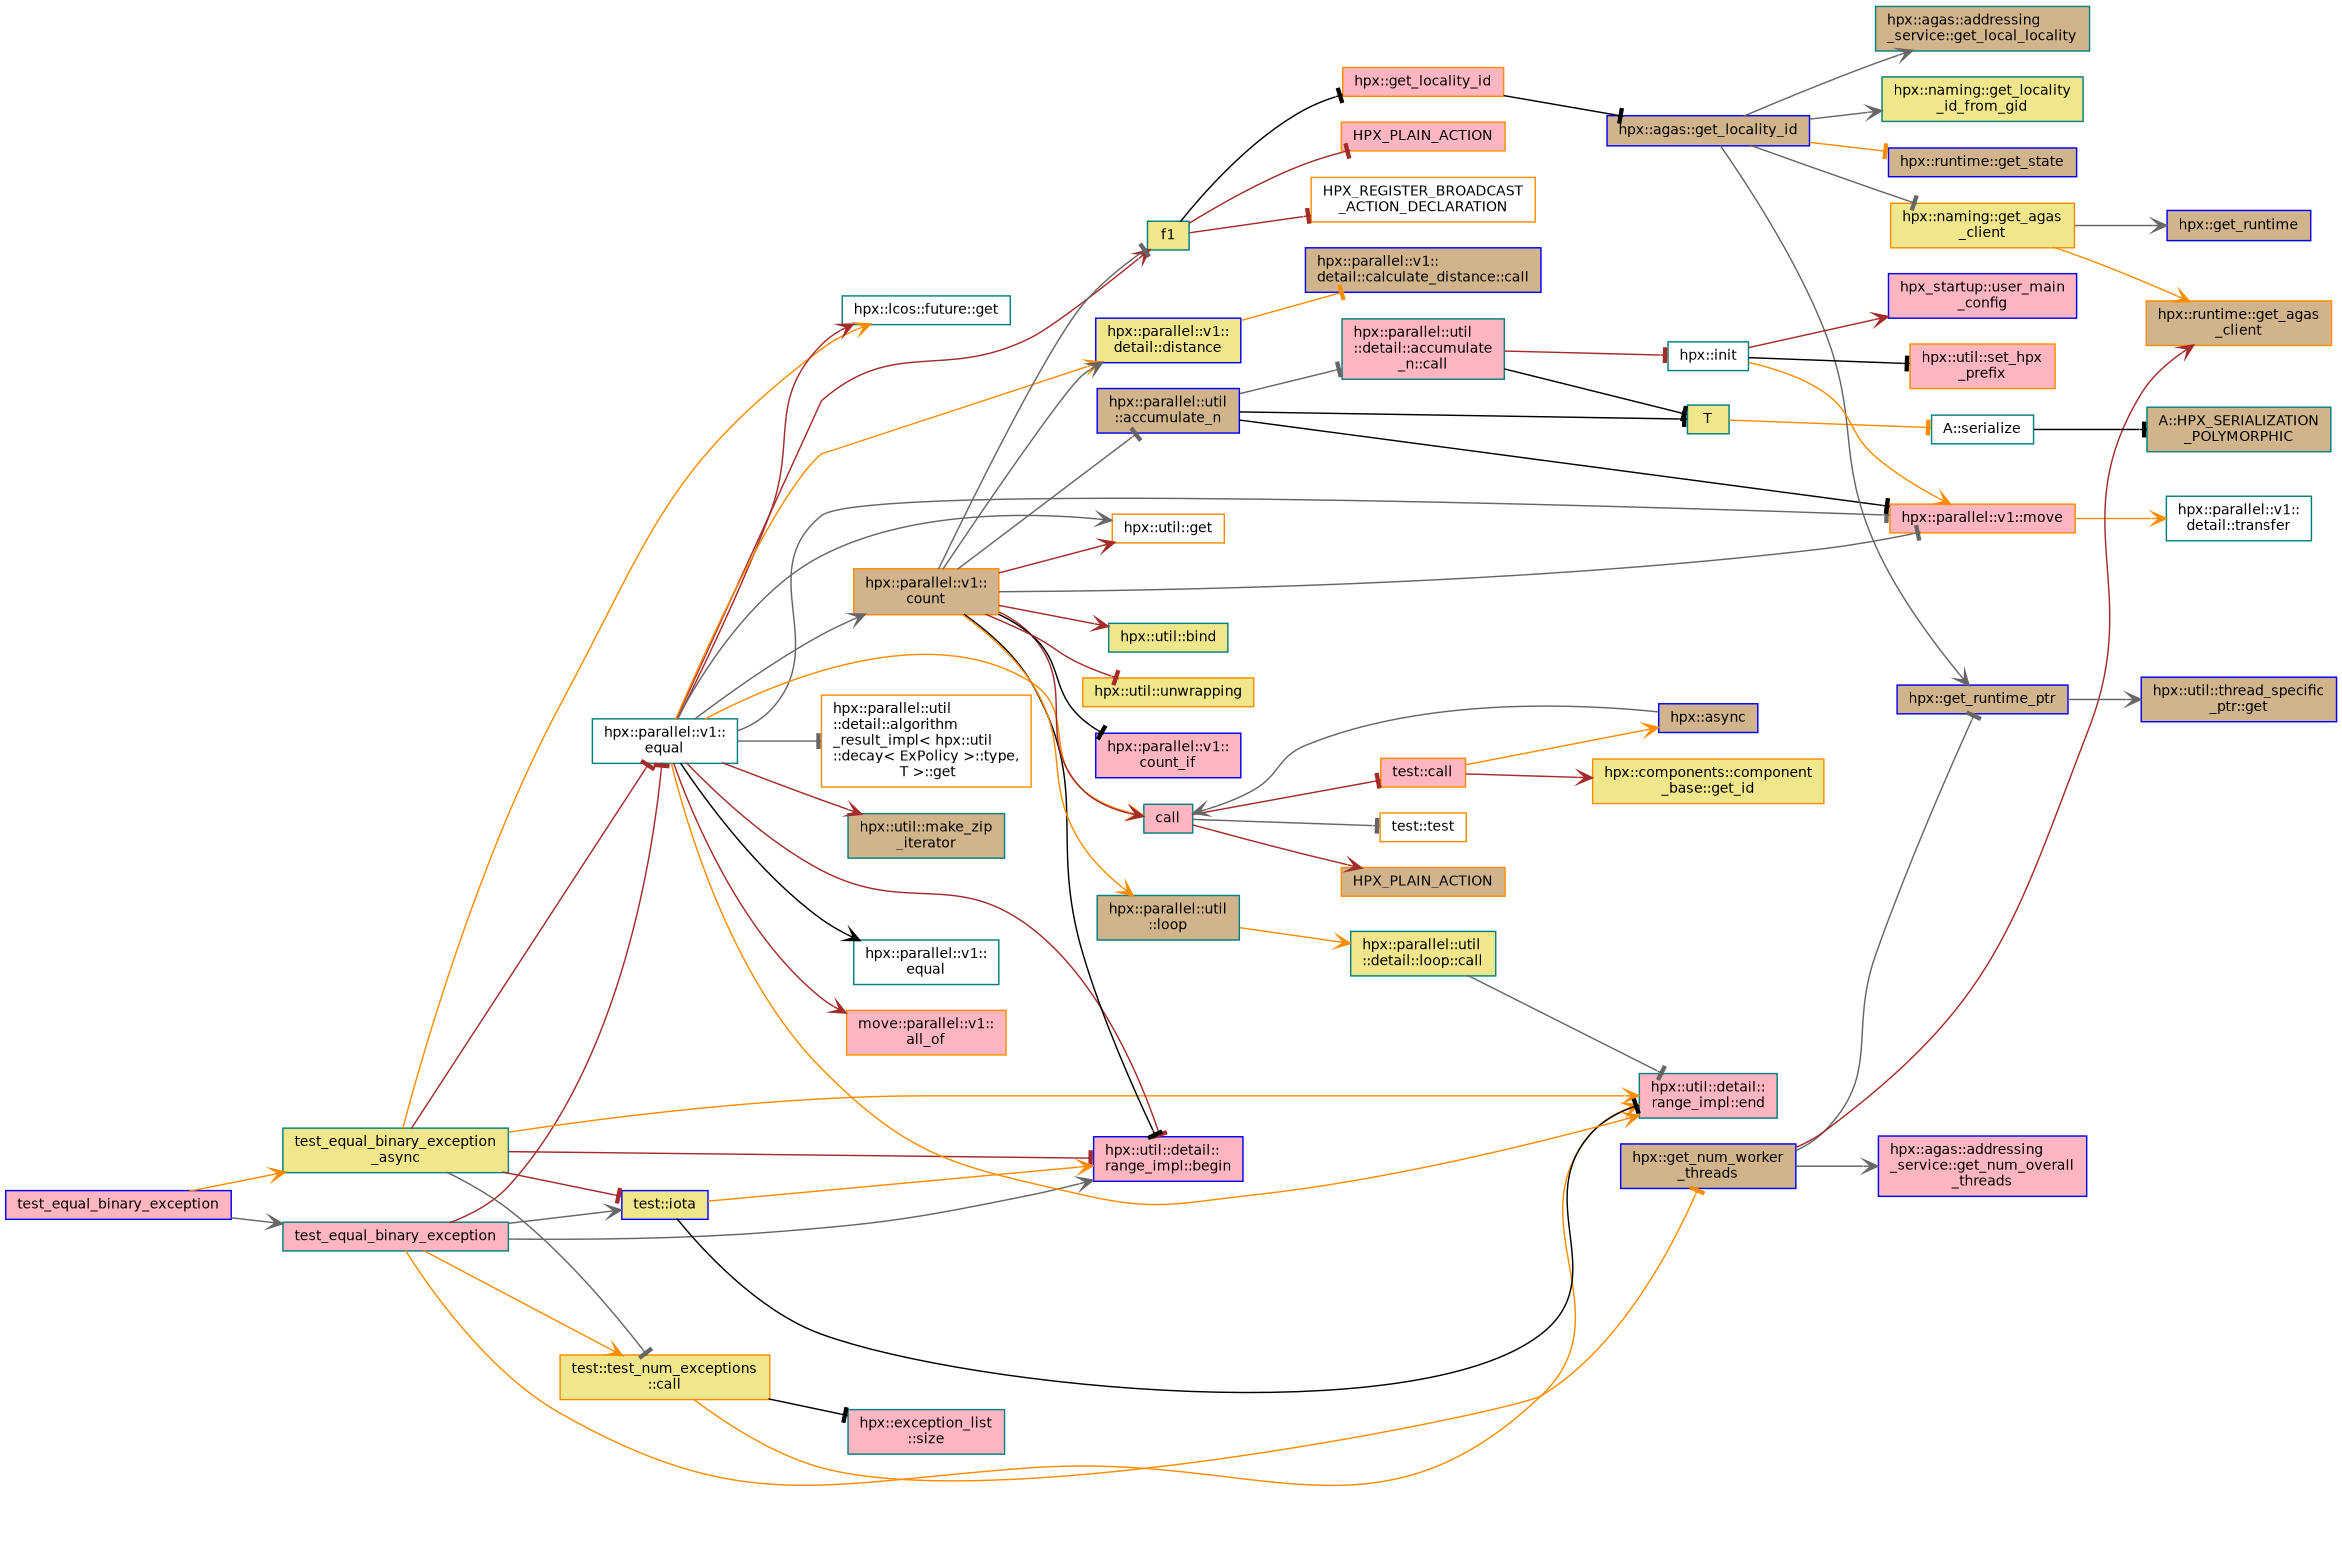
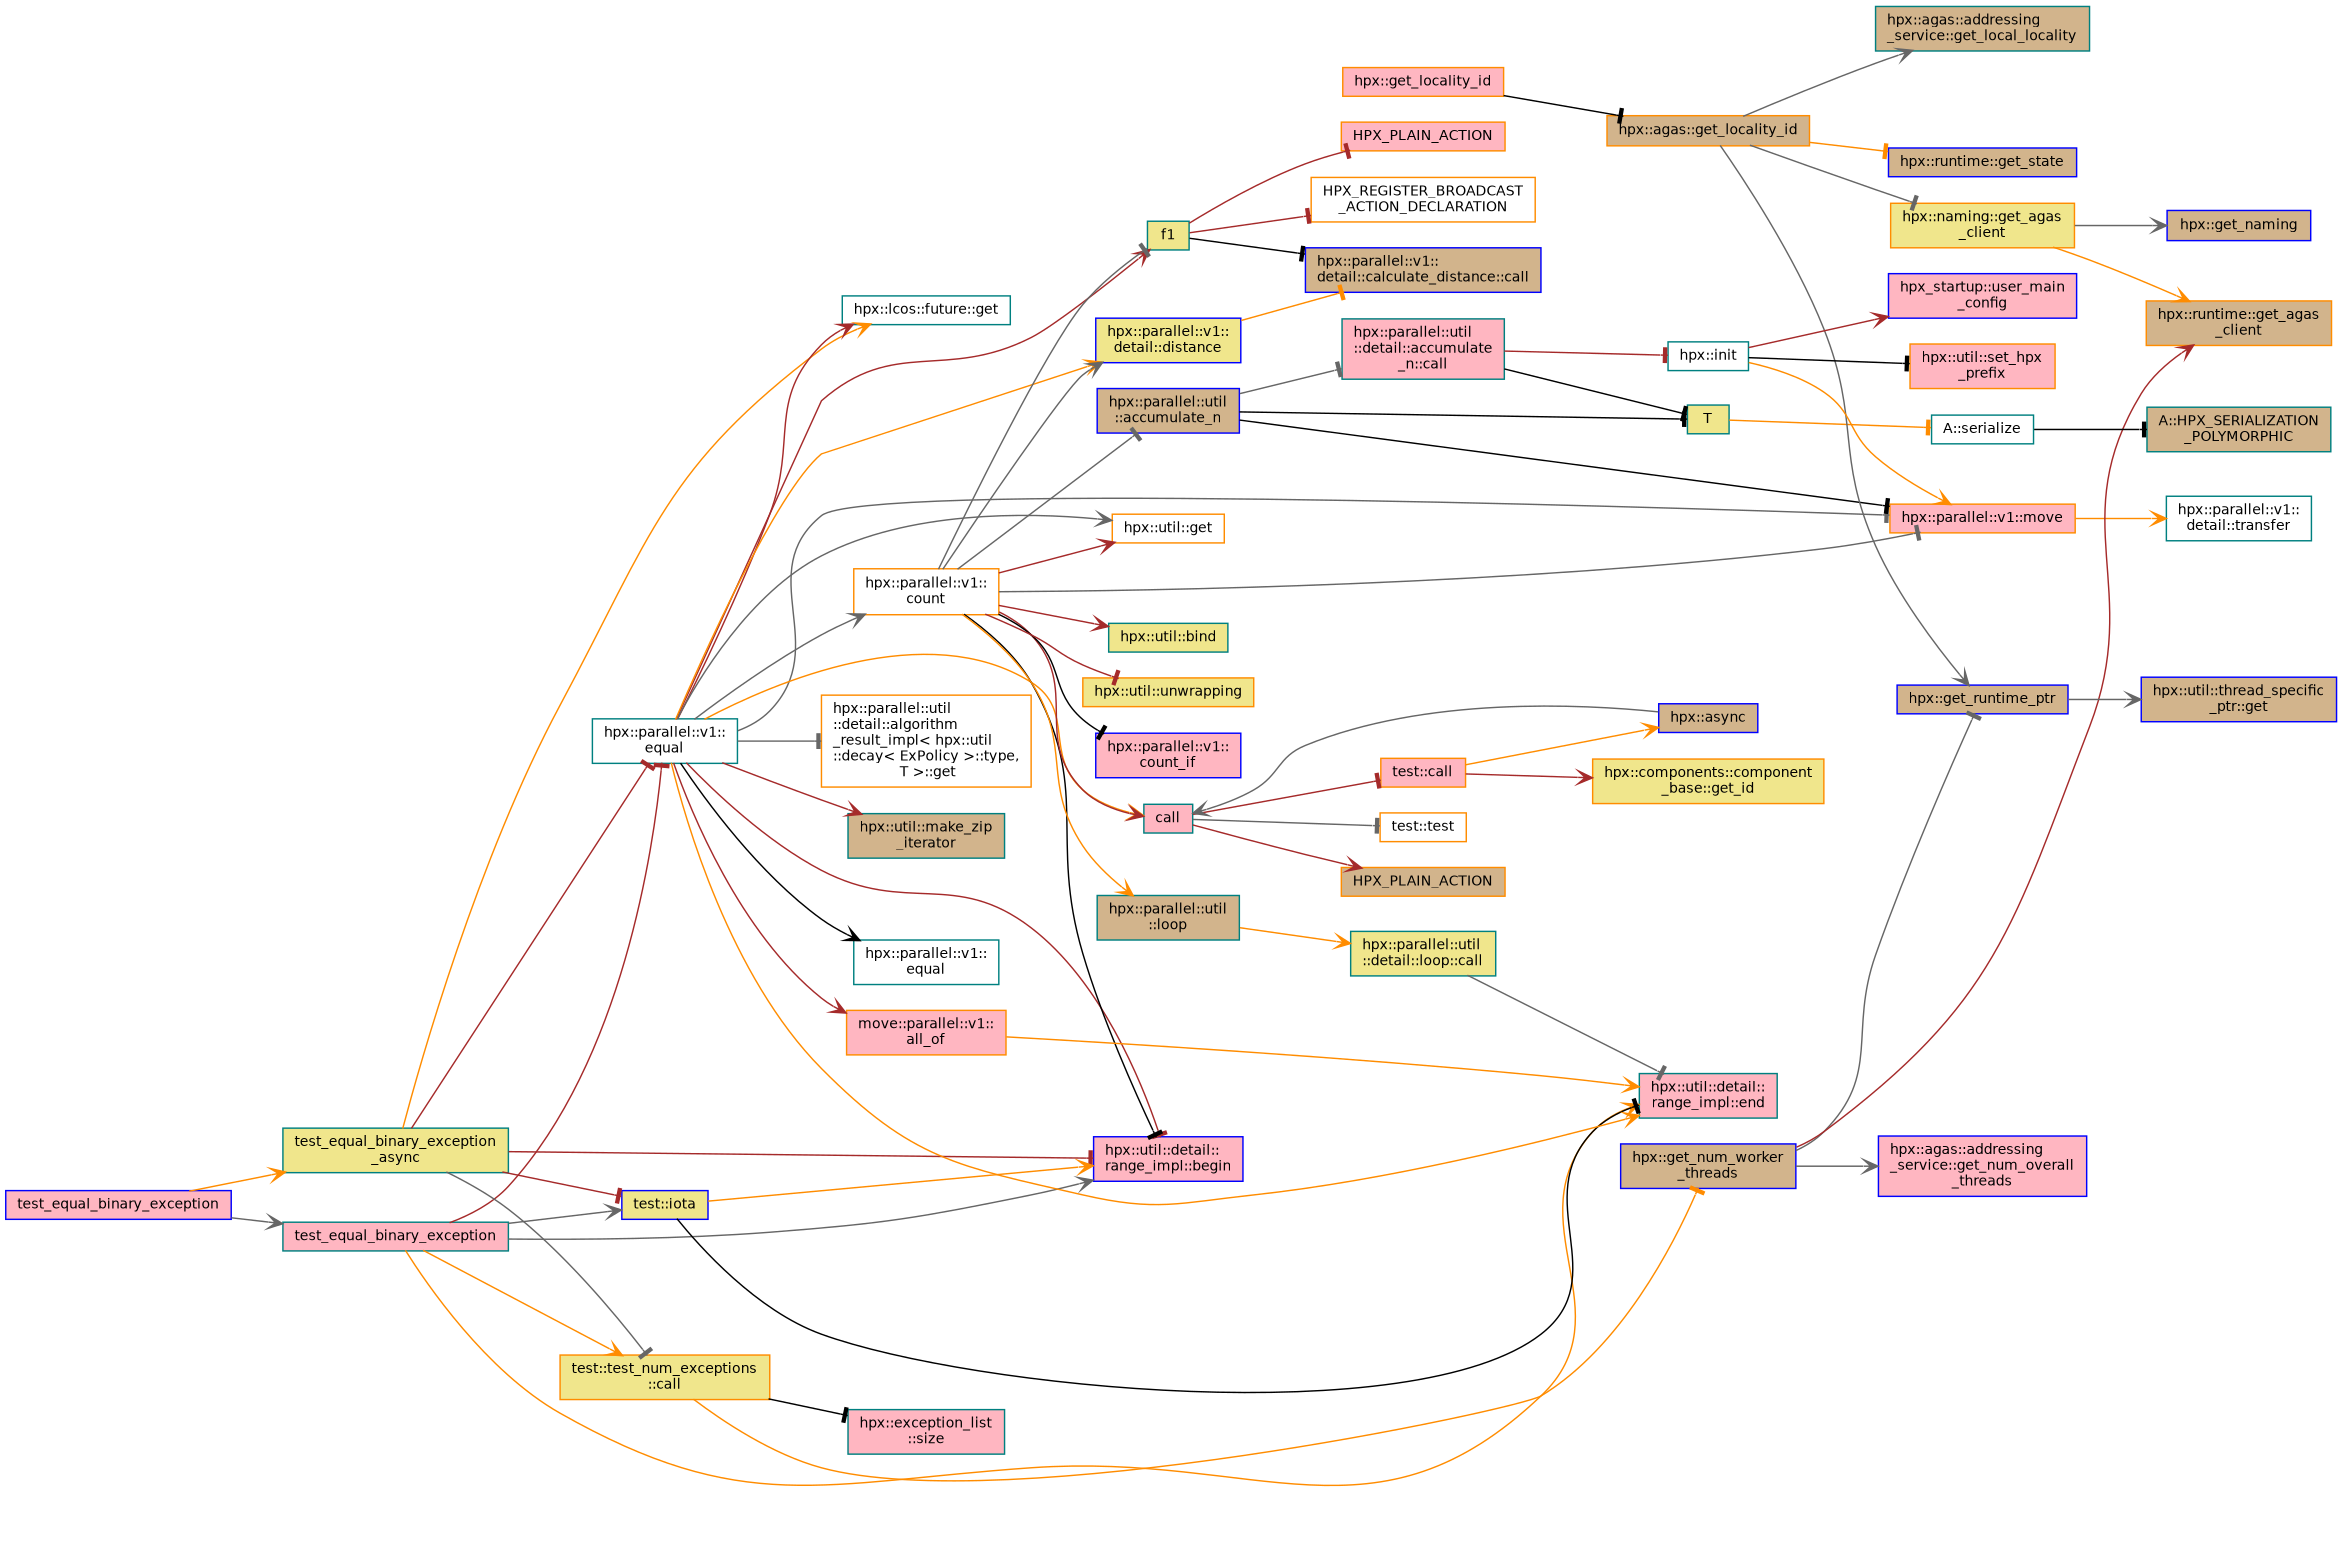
node "hpx::naming::get_locality _id_from_gid": removed
node "hpx::agas::get_locality_id": color blue -> darkorange
edge "f1" -> "hpx::get_locality_id": now "f1" -> "hpx::parallel::v1:: detail::calculate_distance::call"
node "hpx::get_runtime": label "hpx::get_runtime" -> "hpx::get_naming"
node "hpx::parallel::v1:: count": fillcolor tan -> white
edge "test_equal_binary_exception _async" -> "hpx::util::detail:: range_impl::end": now "move::parallel::v1:: all_of" -> "hpx::util::detail:: range_impl::end"
